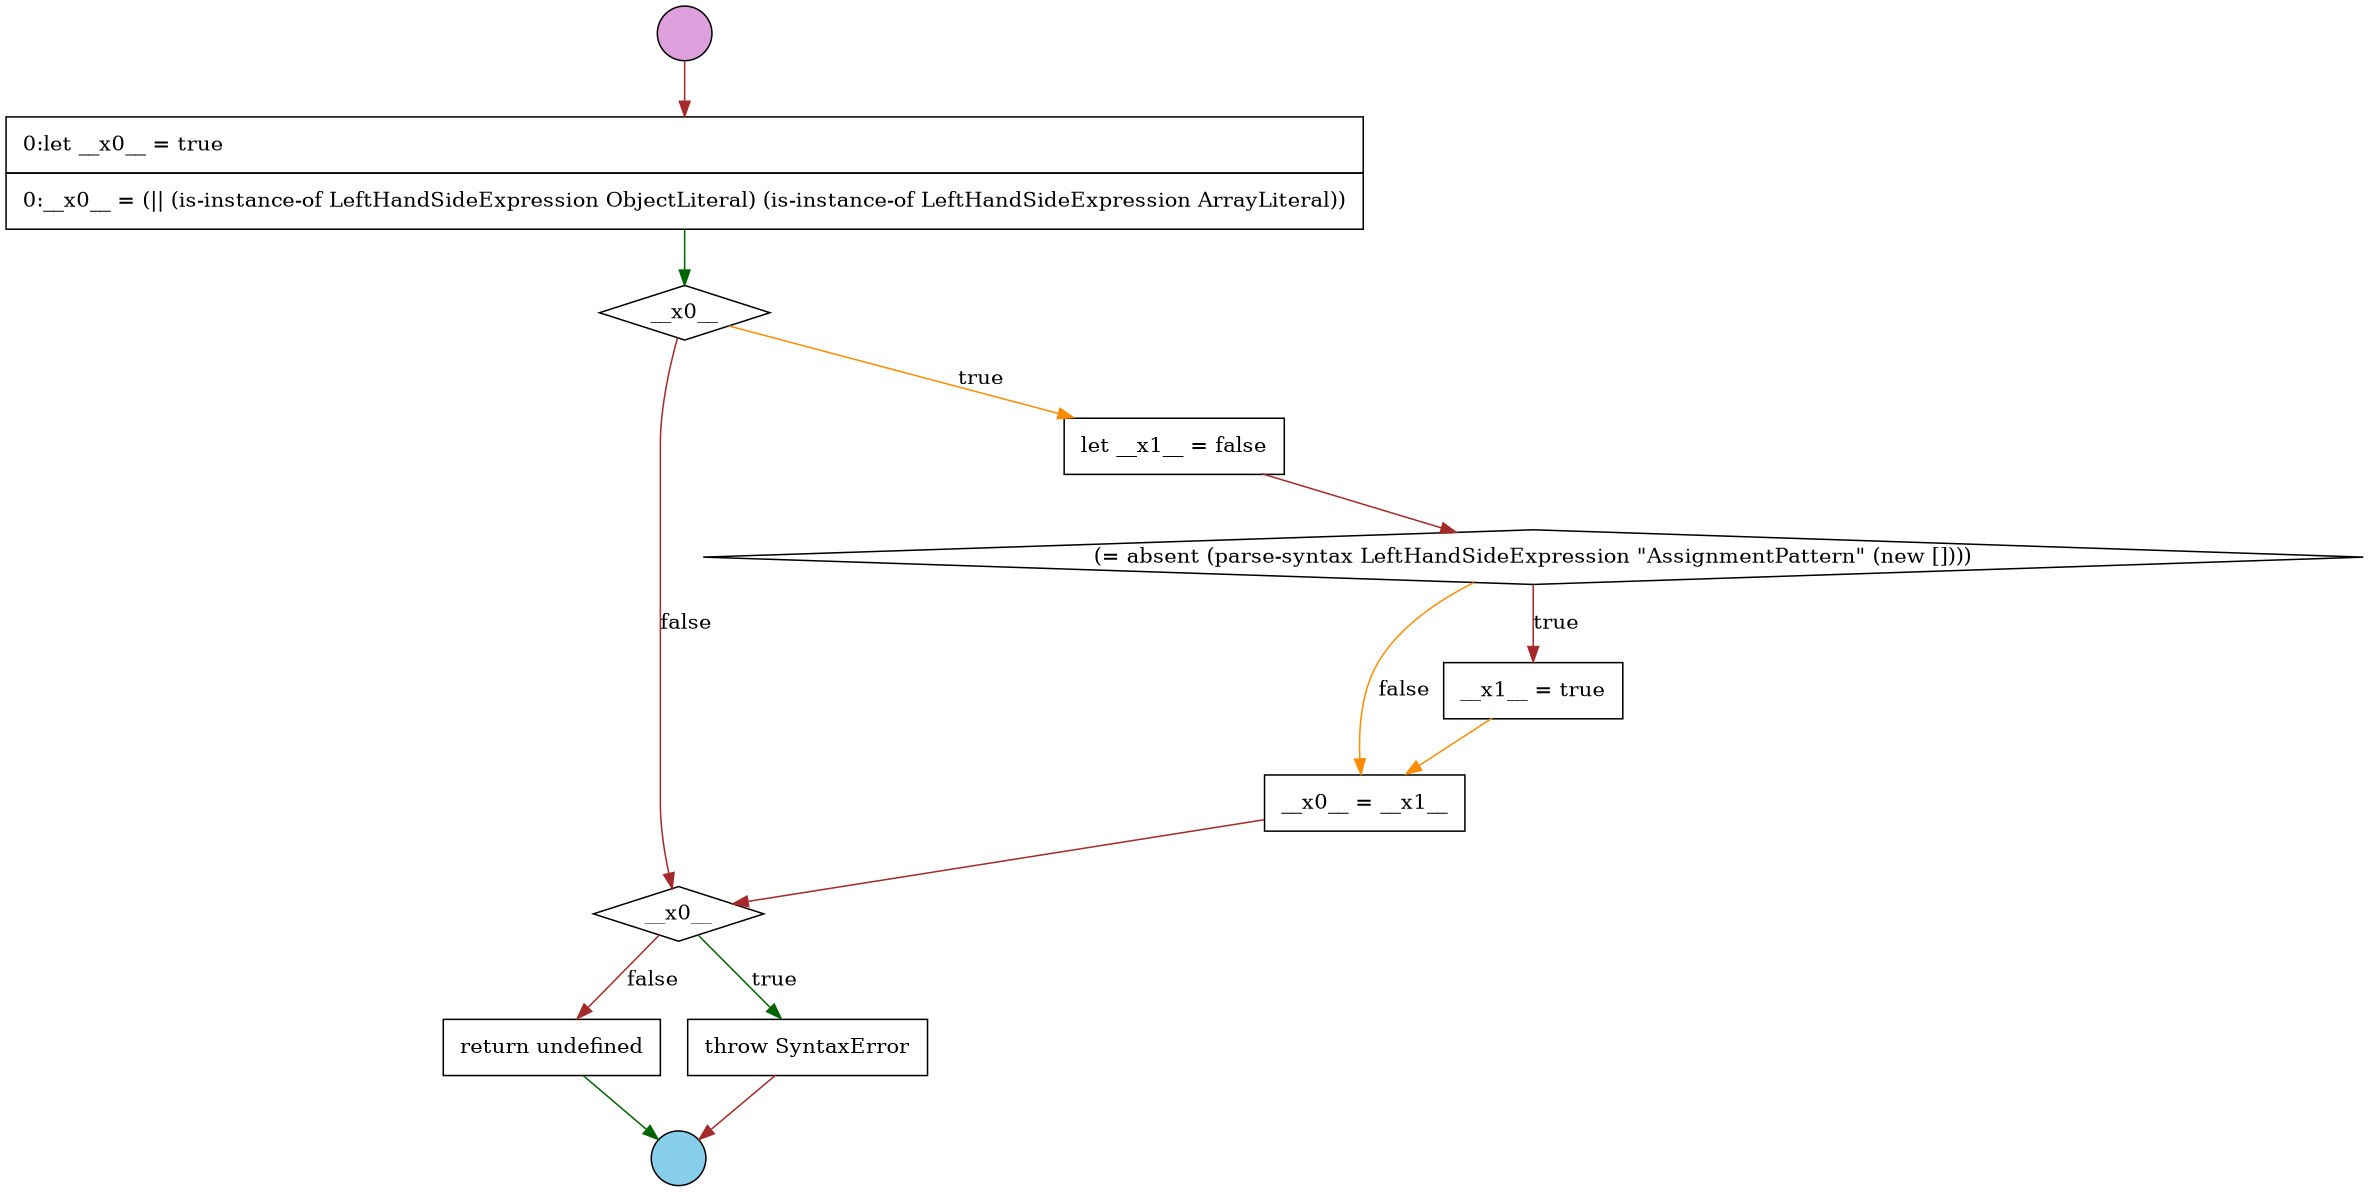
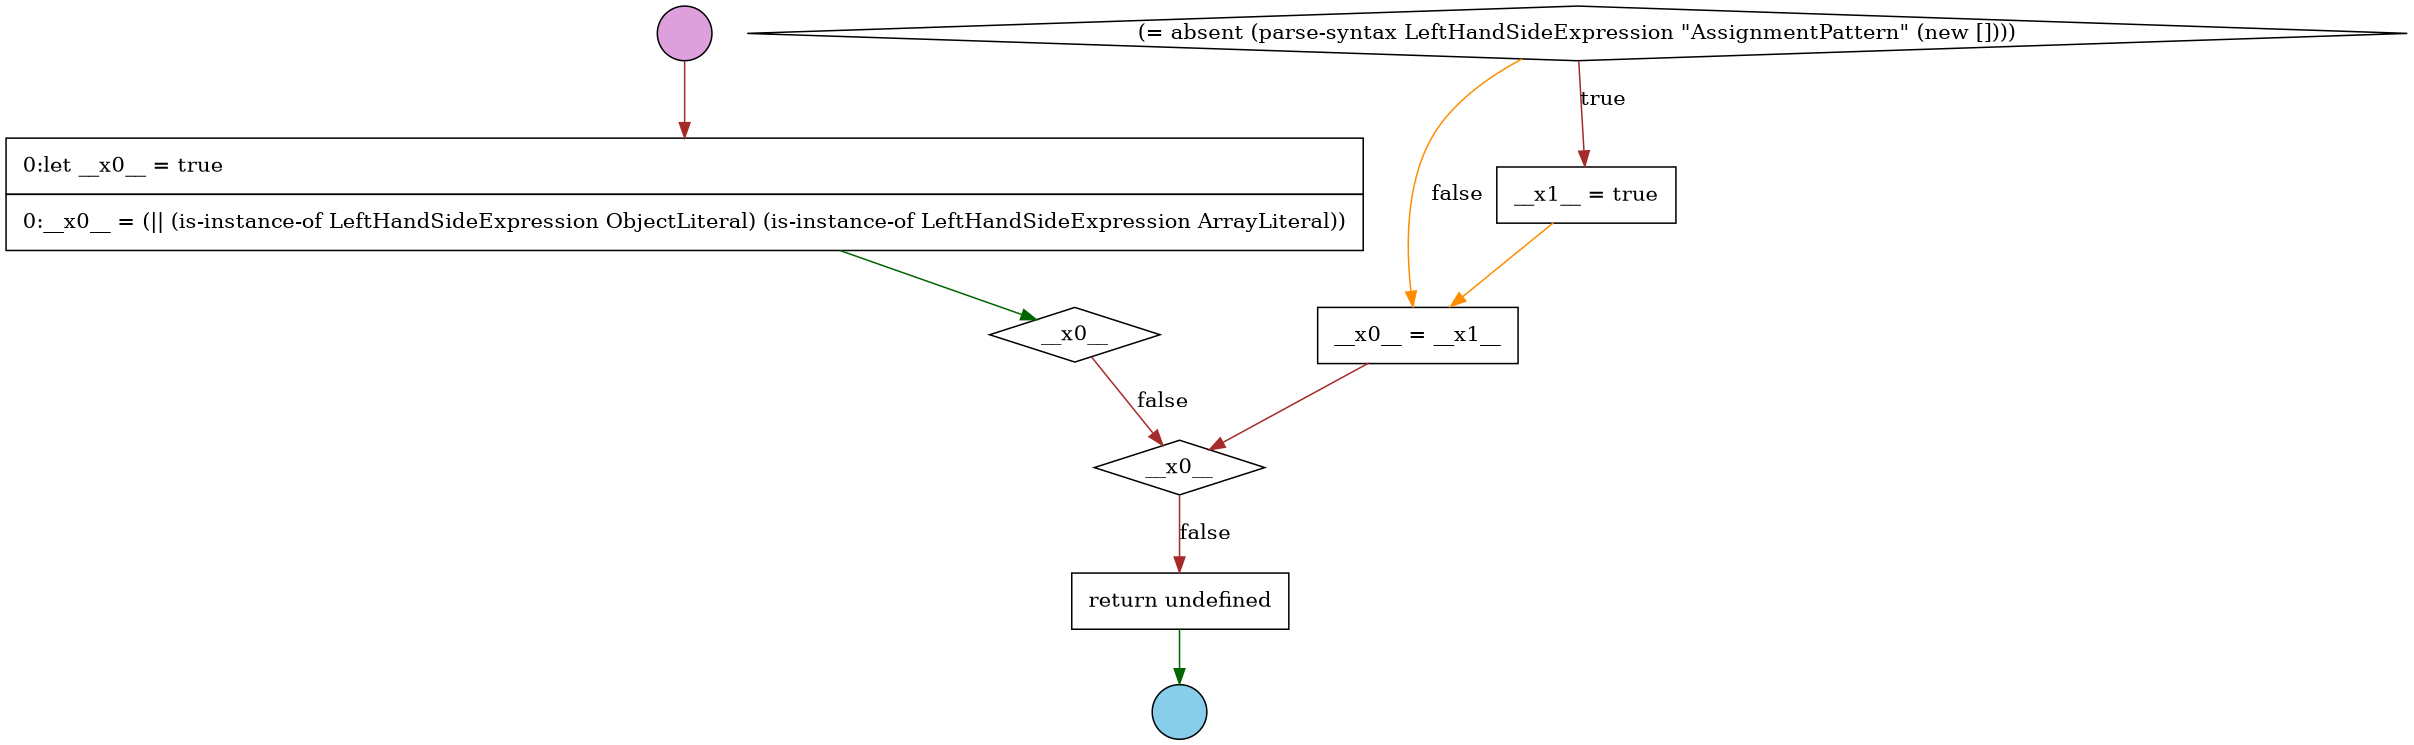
node "let __x1__ = false": removed
node "throw SyntaxError": removed
